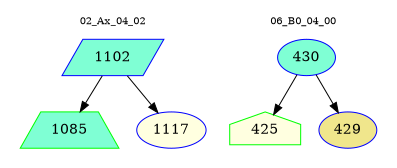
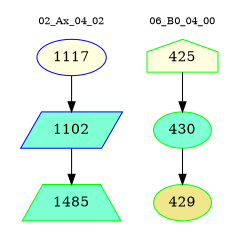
node "430": color blue -> green
edge "1102" -> "1117": reversed
edge "430" -> "425": reversed
node "1085": label "1085" -> "1485"
node "429": color blue -> green
